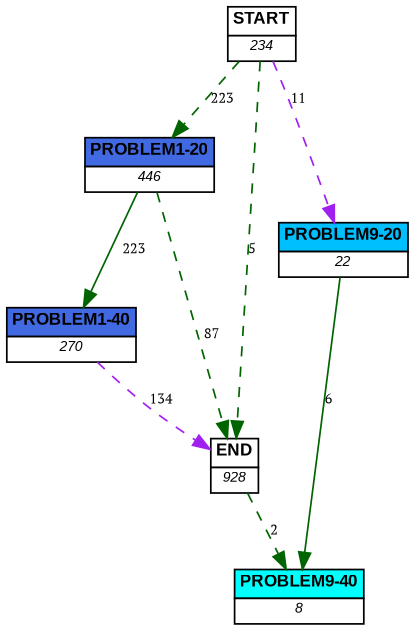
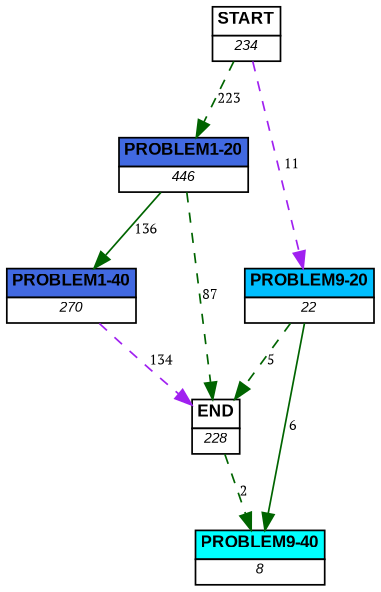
edge "START" -> "END": now "PROBLEM9-20" -> "END"
edge "PROBLEM1-20" -> "PROBLEM1-40": label "223" -> "136"
node "END": text "928" -> "228"
